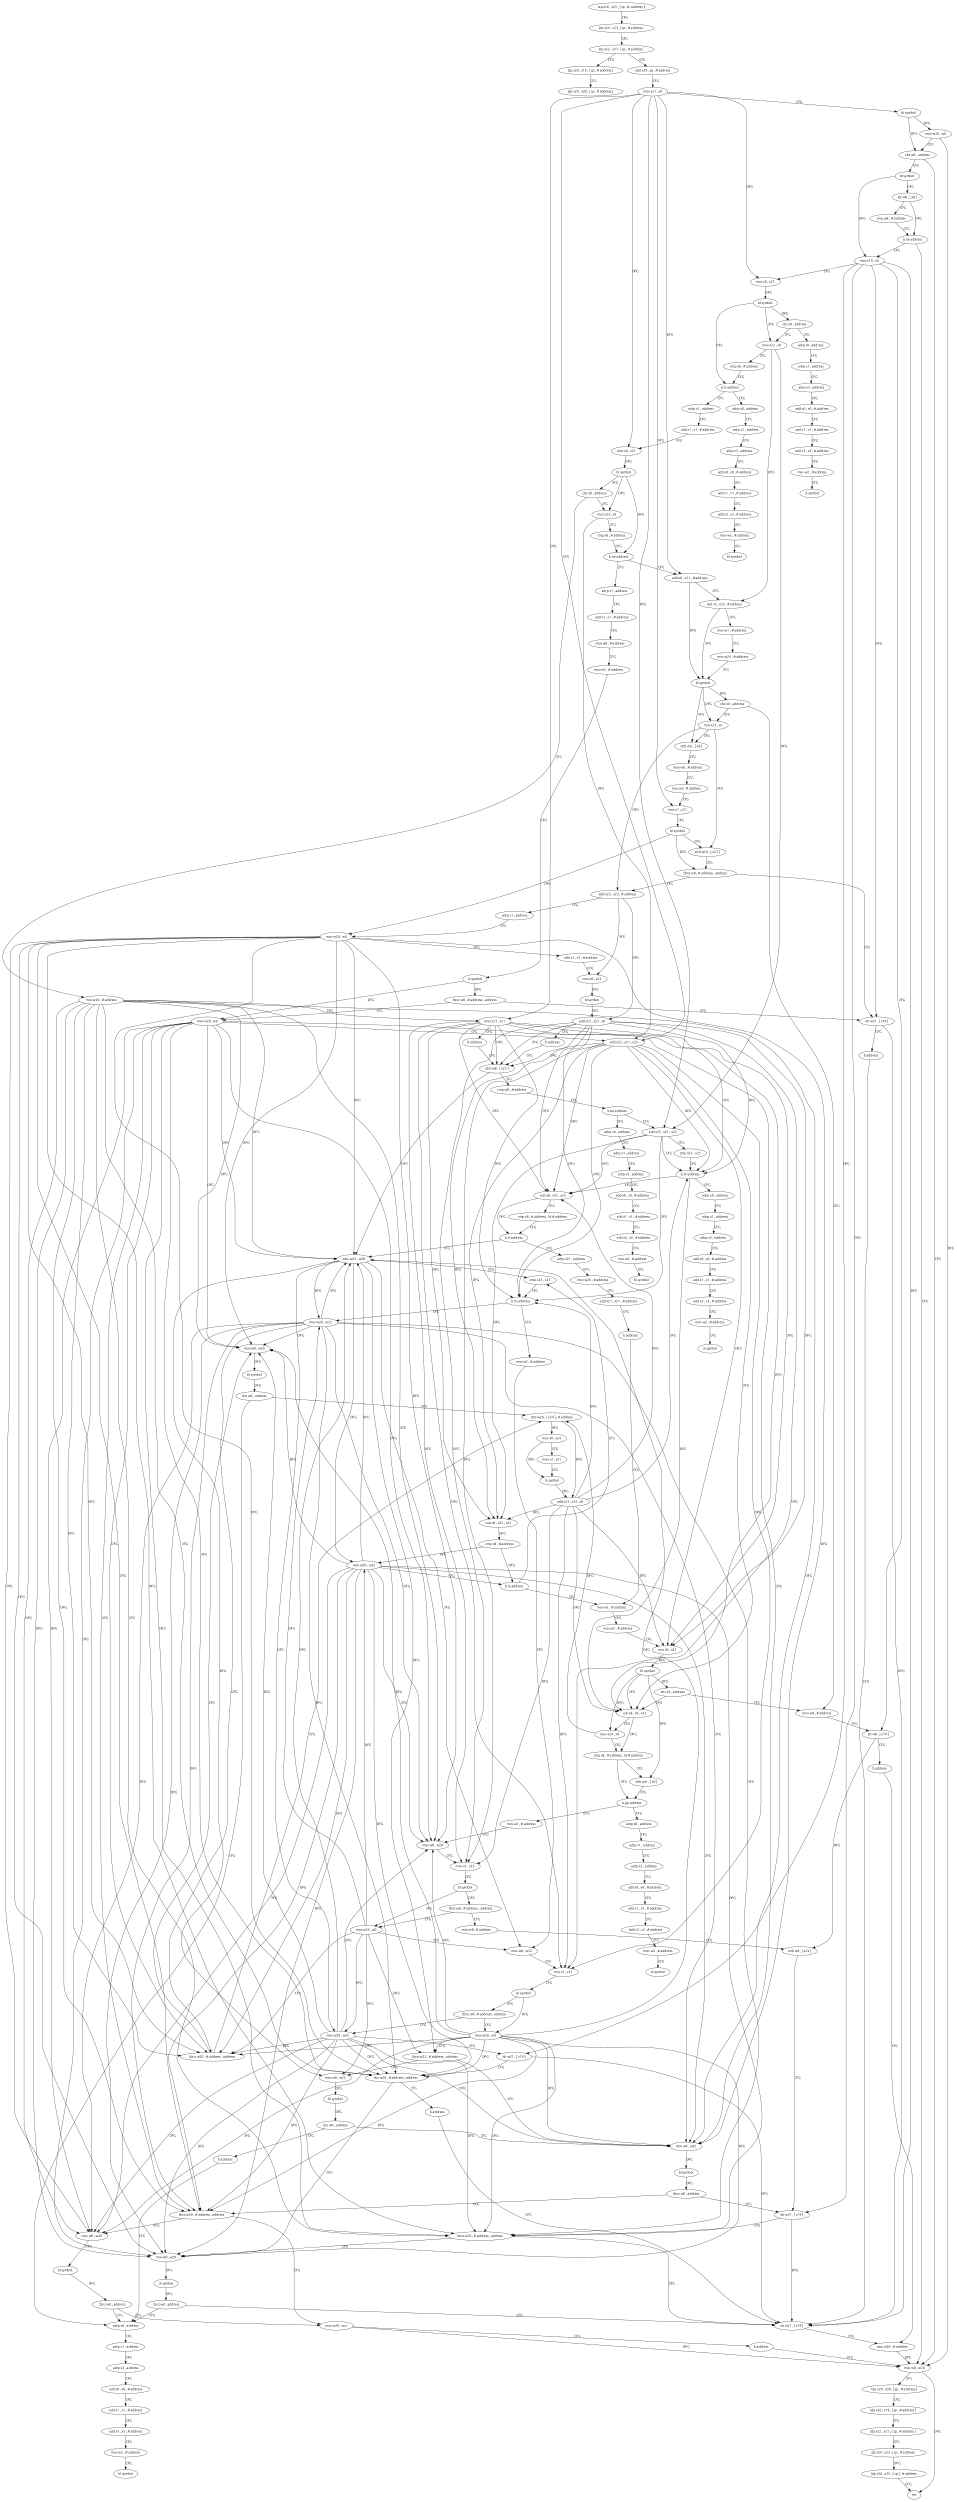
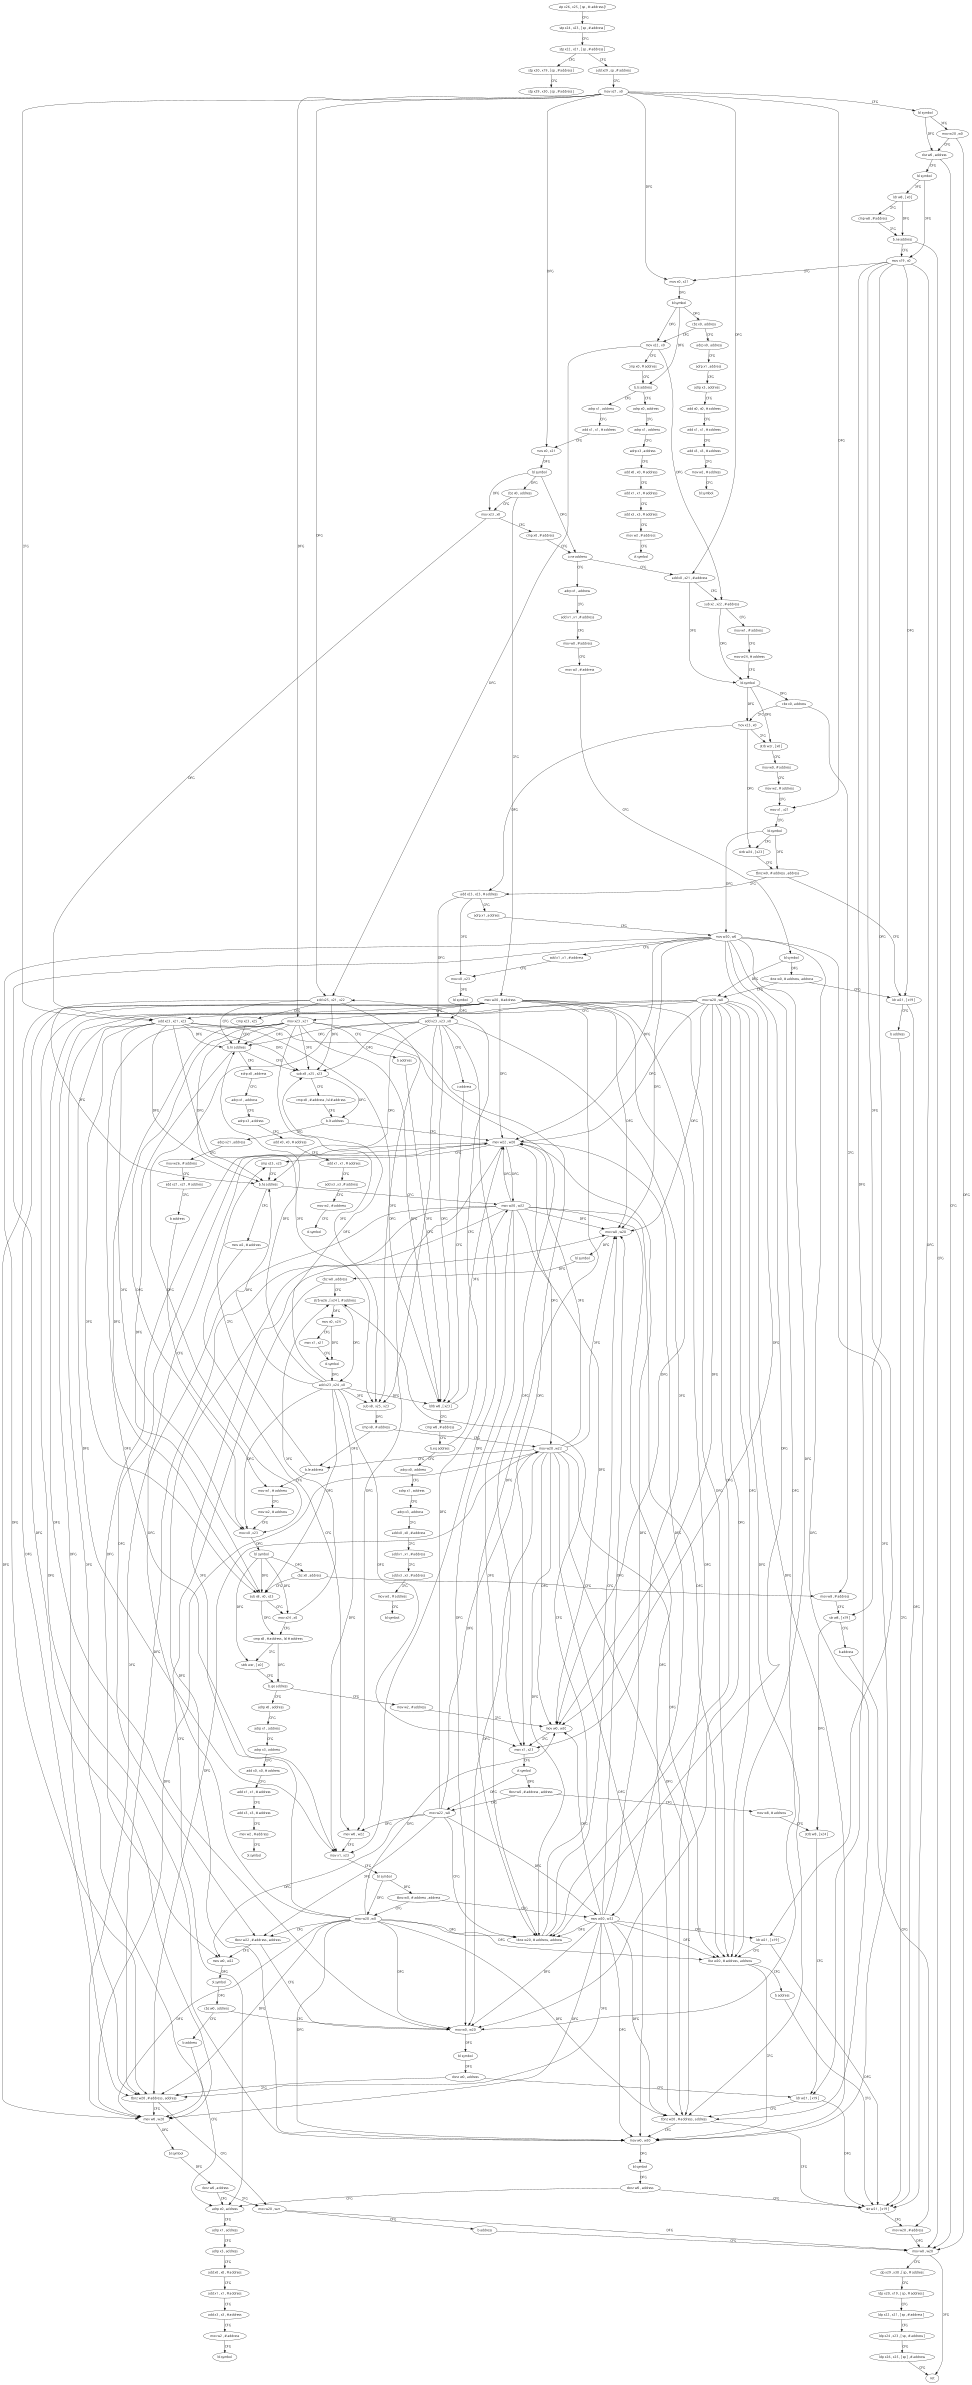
edge "add x23 , x24 , x0" -> "ldrb w8 , [ x23 ]": added, label "DFG"
edge "ldp x24 , x23 , [ sp , # address ]" -> "ldp x26 , x25 , [ sp ] , # address": label "DFG" -> "CFG"
